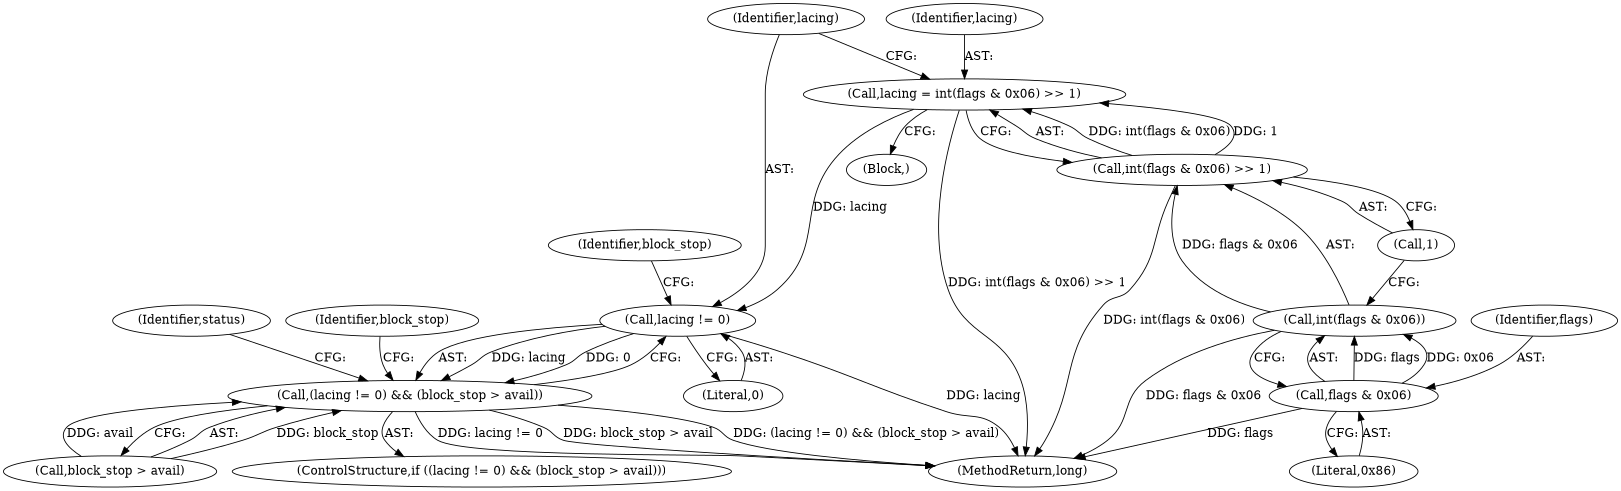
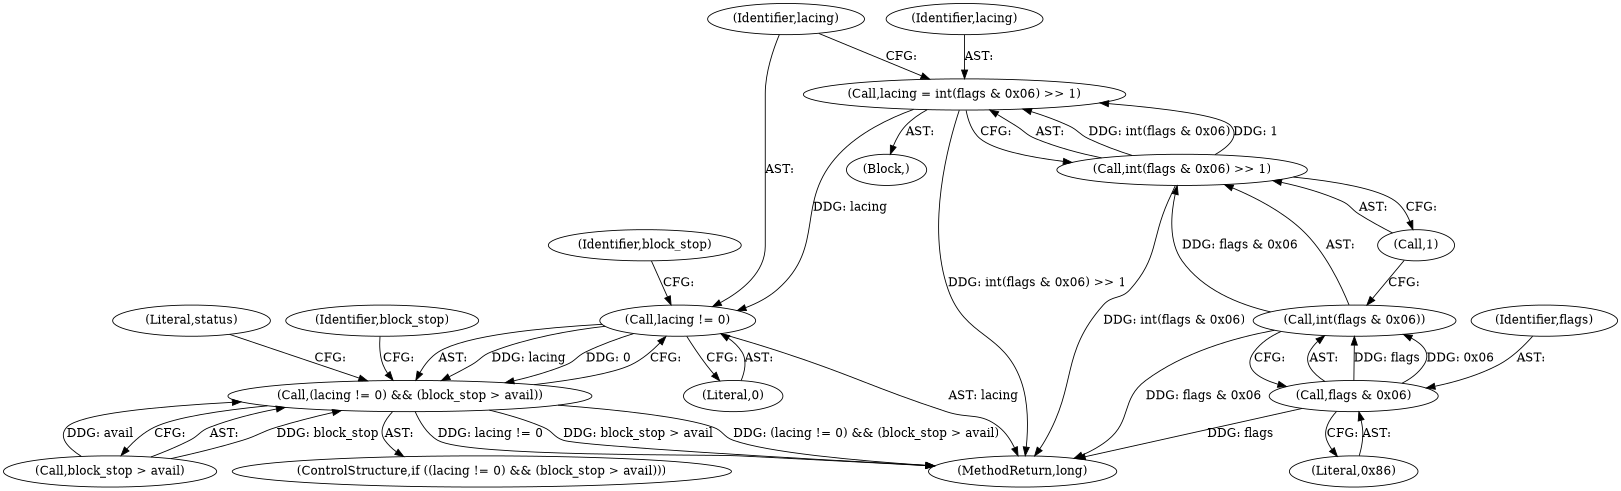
edge "(Call,lacing = int(flags & 0x06) >> 1)" -> "(Block,)": label "CFG: " -> "AST: "
node "(Identifier,status)": label "(Identifier,status)" -> "(Literal,status)"
edge "(Call,lacing != 0)" -> "(MethodReturn,long)": label "DDG: lacing" -> "AST: lacing"
